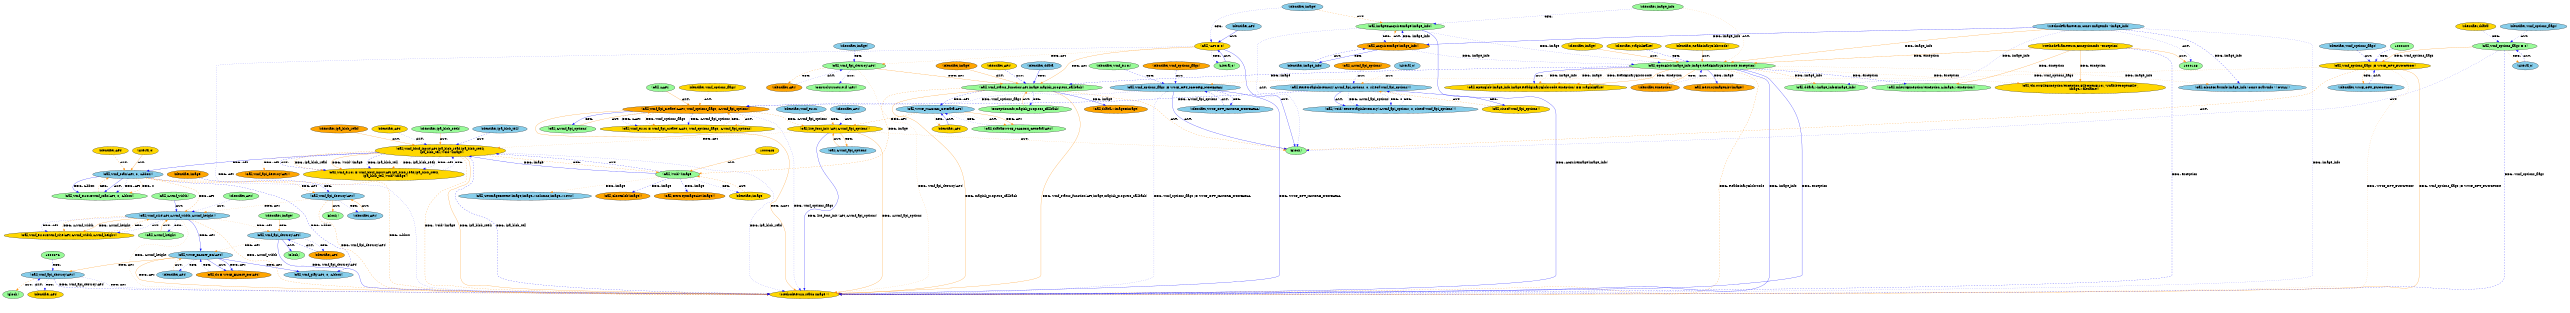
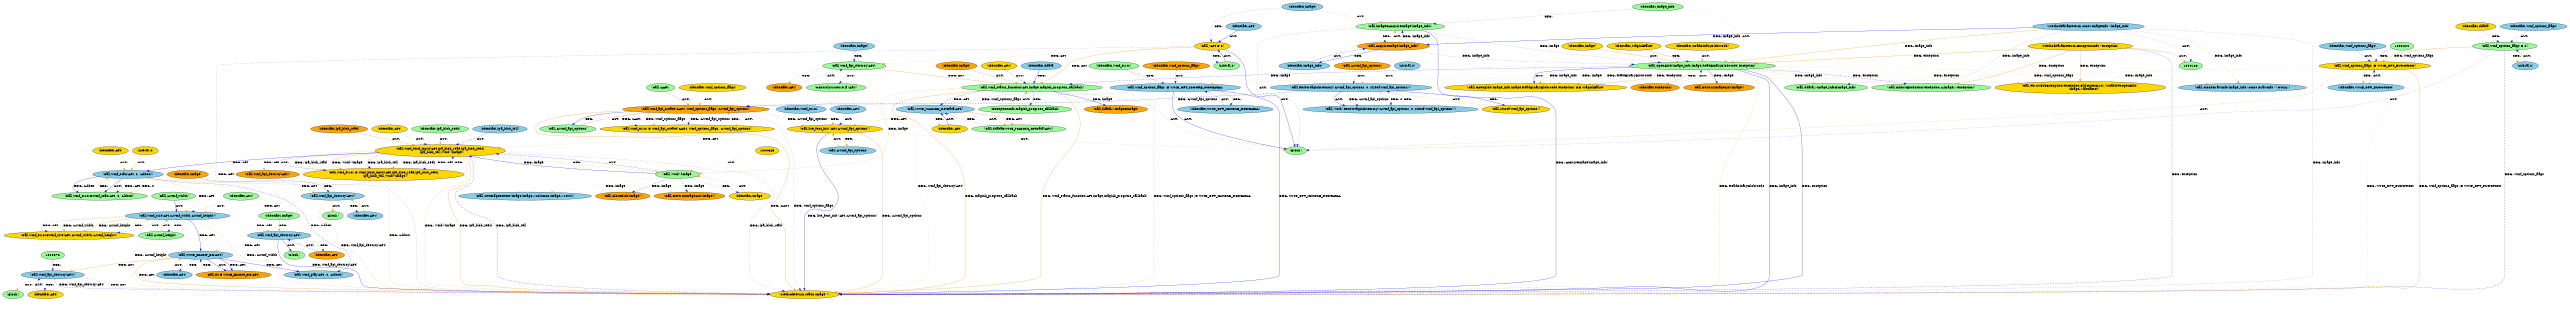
edge "(MethodParameterIn,const ImageInfo *image_info)" -> "(Call,CloneDrawInfo(image_info,(const DrawInfo *) NULL))": color blue -> darkorange
edge "1000325" -> "(Call,(void*)image)": style solid -> dotted
